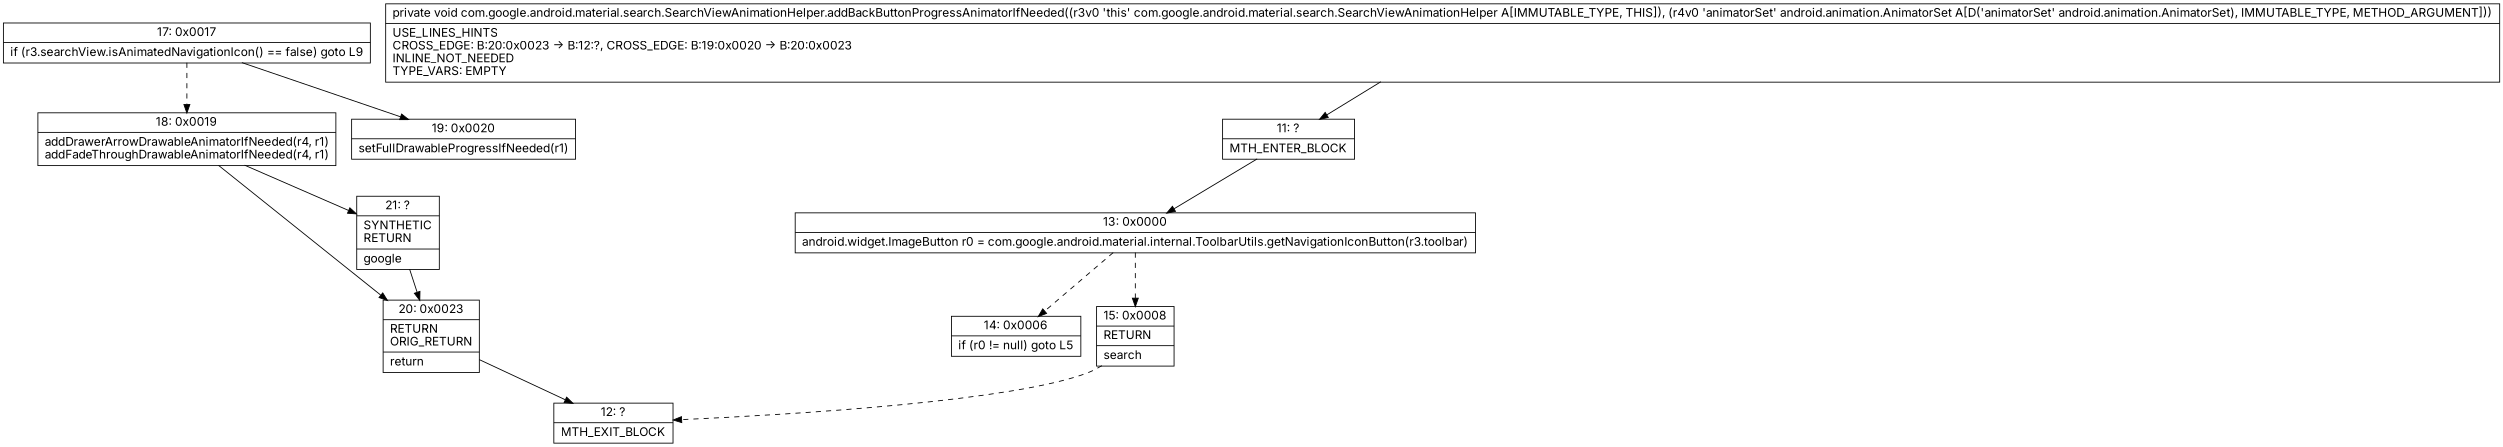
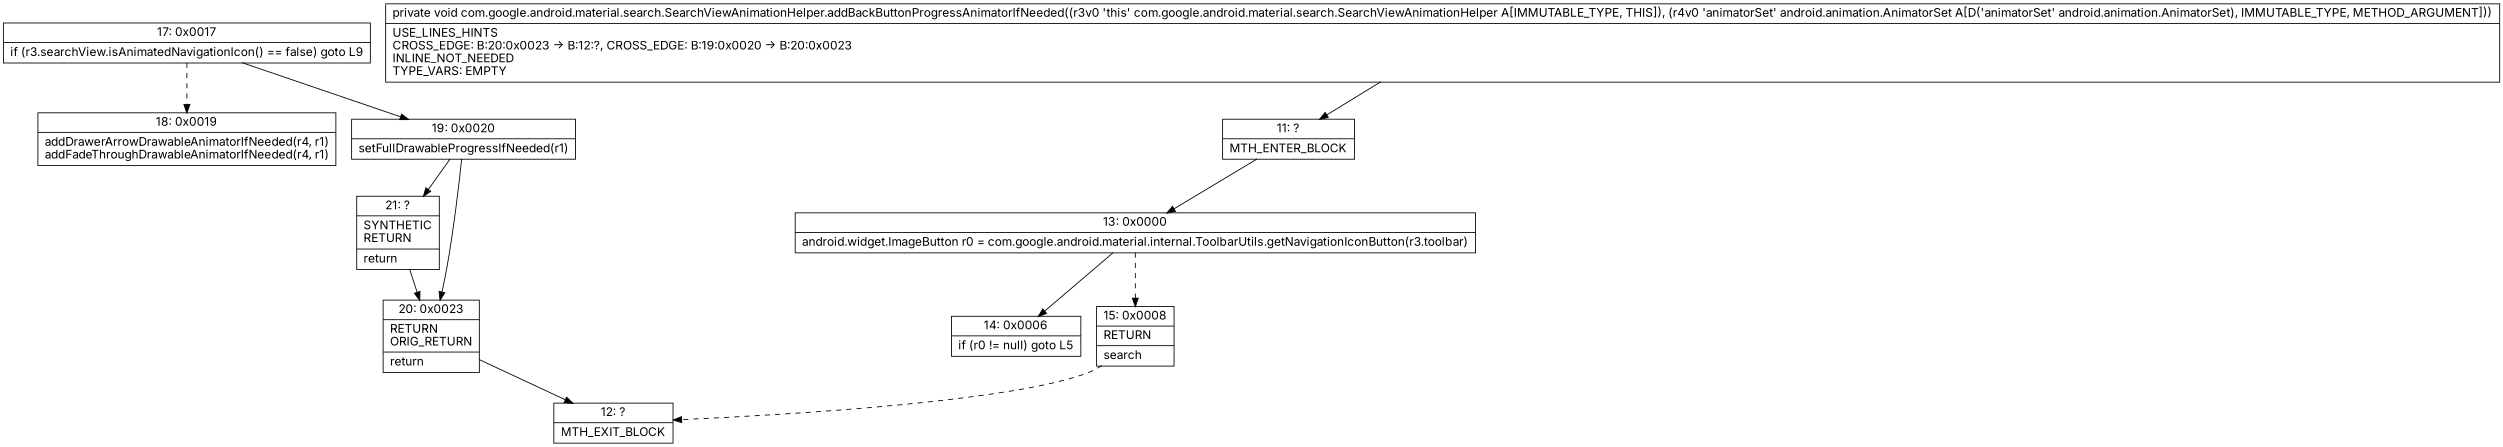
edge "18: 0x0019" -> "21: ?": now "19: 0x0020" -> "21: ?"
edge "18: 0x0019" -> "20: 0x0023": now "19: 0x0020" -> "20: 0x0023"
node "21: ?": text "google" -> "return"
edge "13: 0x0000" -> "14: 0x0006": style dashed -> solid
